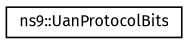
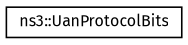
node "ns9::UanProtocolBits": label "ns9::UanProtocolBits" -> "ns3::UanProtocolBits"
